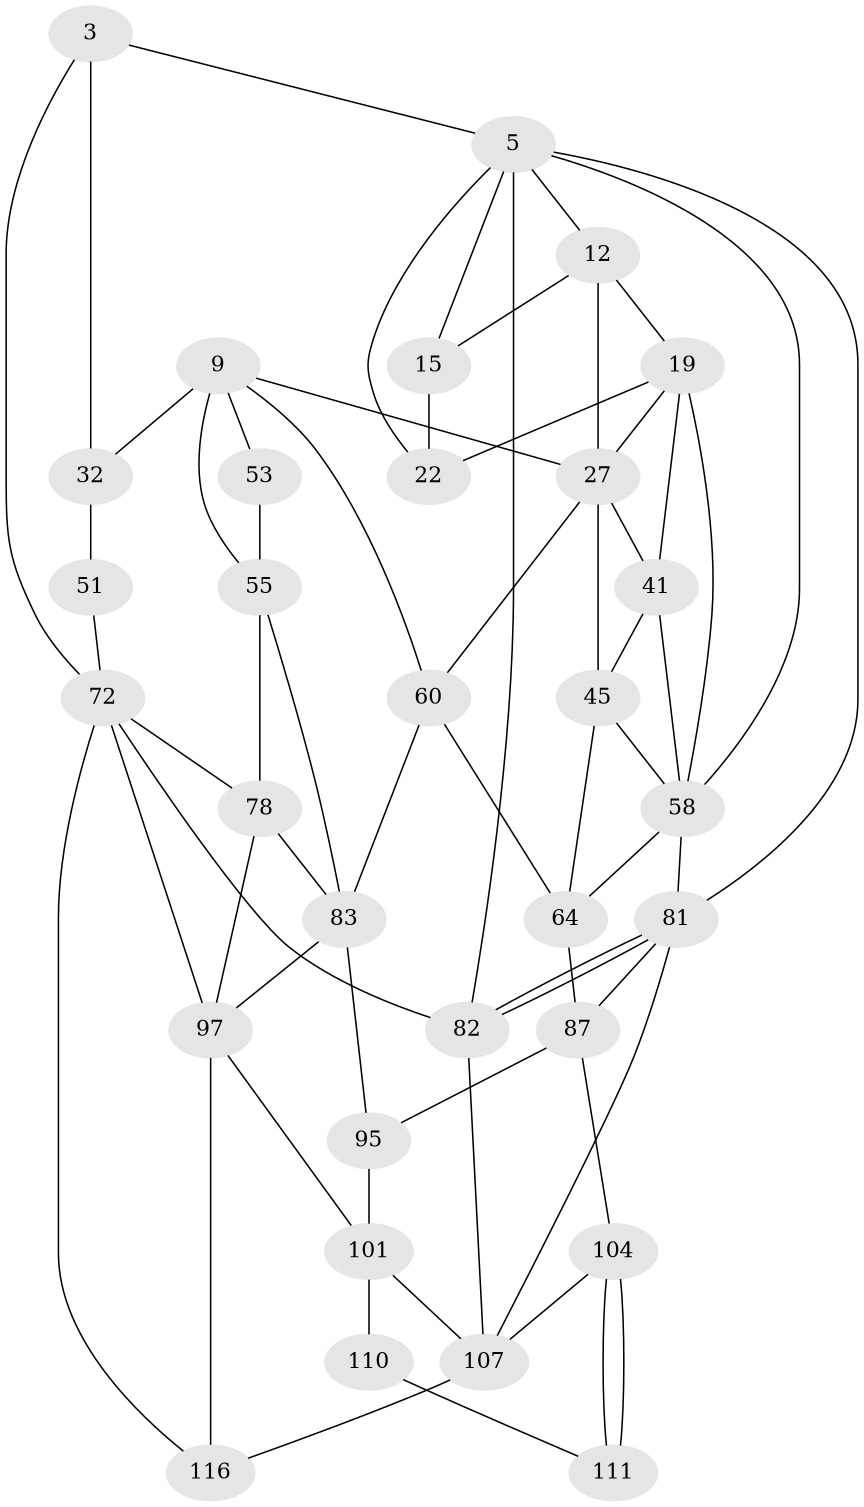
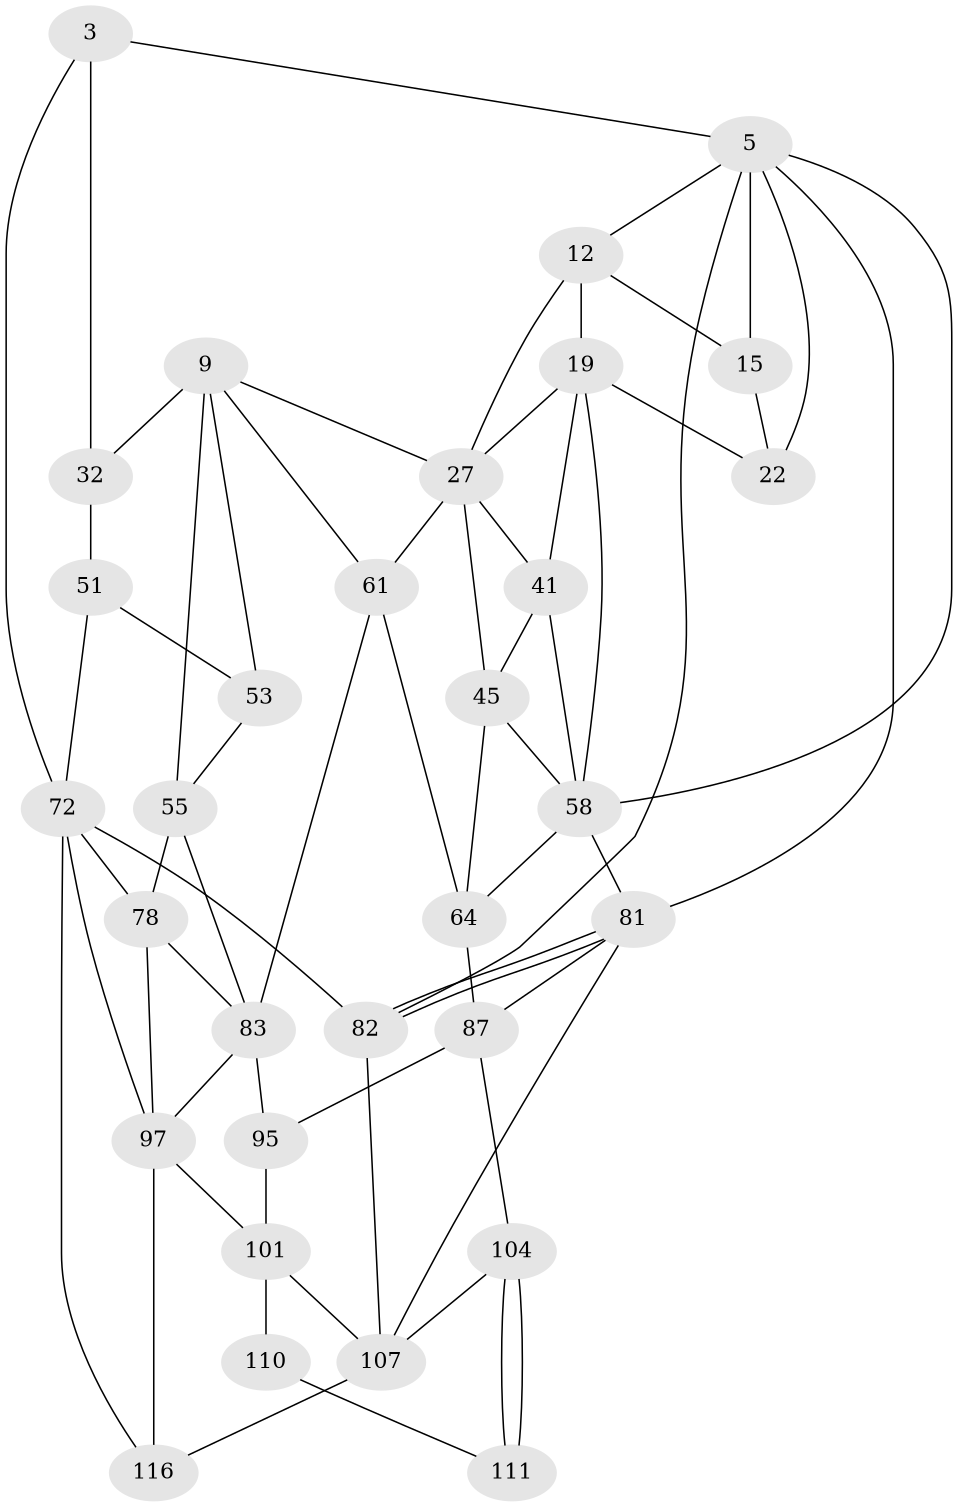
edge "51" -- "53": added
node "60": label "60" -> "61"
